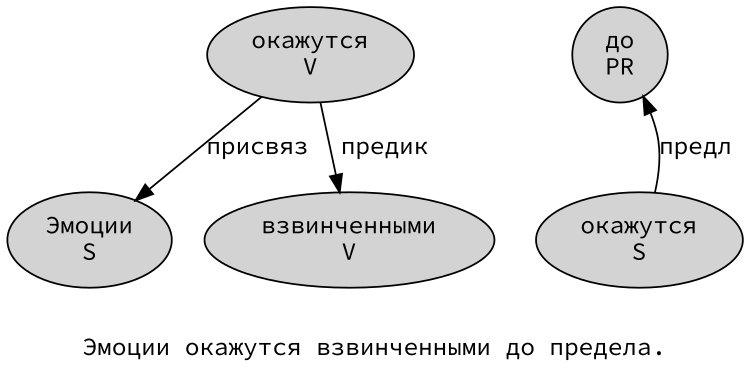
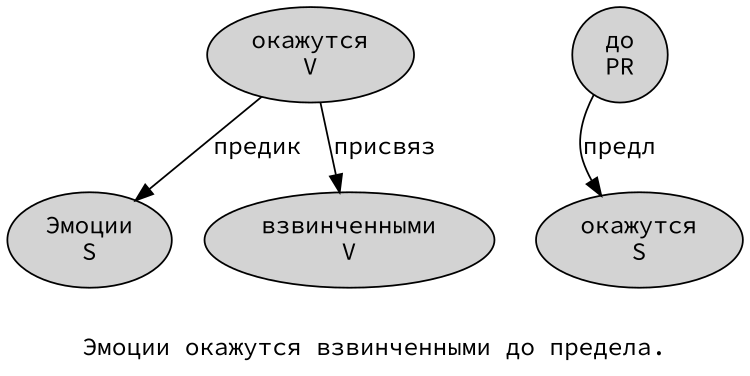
edge "окажутся V" -> "Эмоции S": label "присвяз" -> "предик"
edge "окажутся V" -> "взвинченными V": label "предик" -> "присвяз"
edge "окажутся S" -> "до PR": reversed
